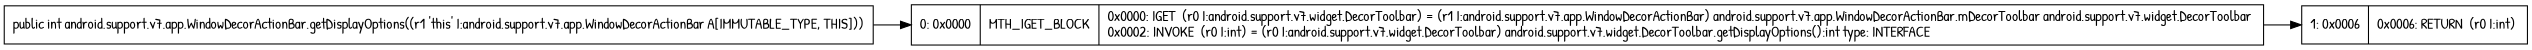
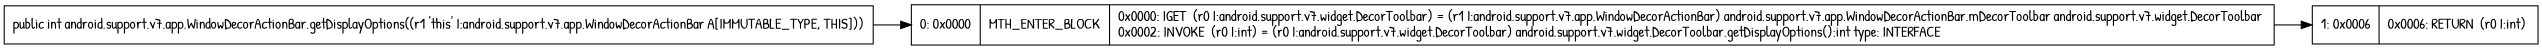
node "0: 0x0000": text "MTH_IGET_BLOCK" -> "MTH_ENTER_BLOCK"
